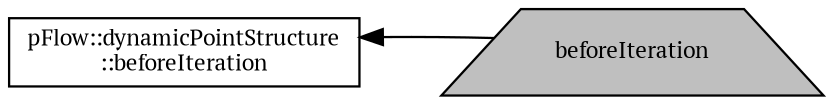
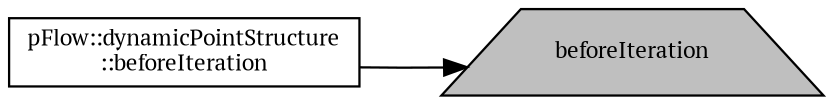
edge "beforeIteration" -> "pFlow::dynamicPointStructure ::beforeIteration": reversed
